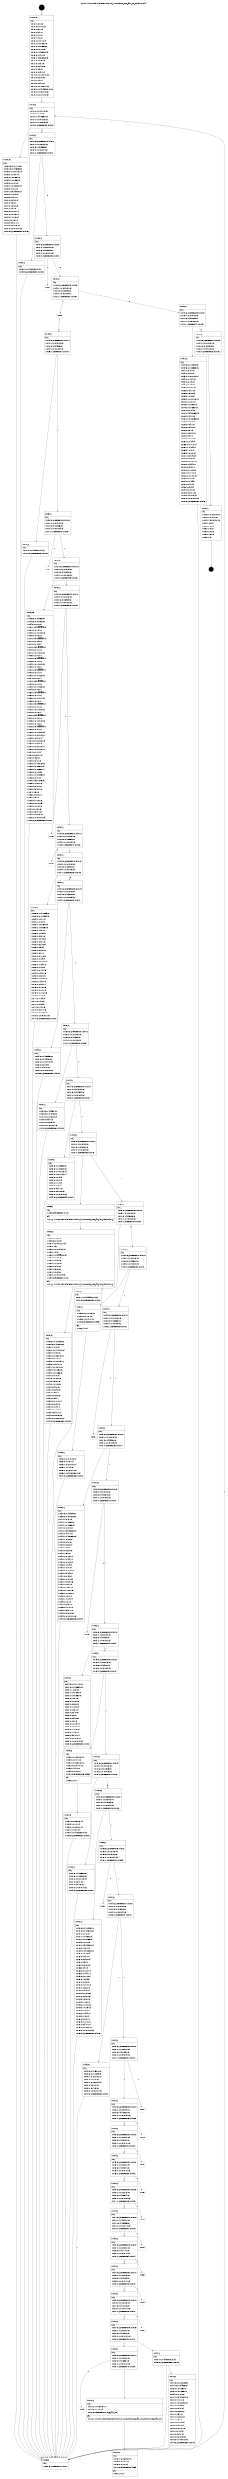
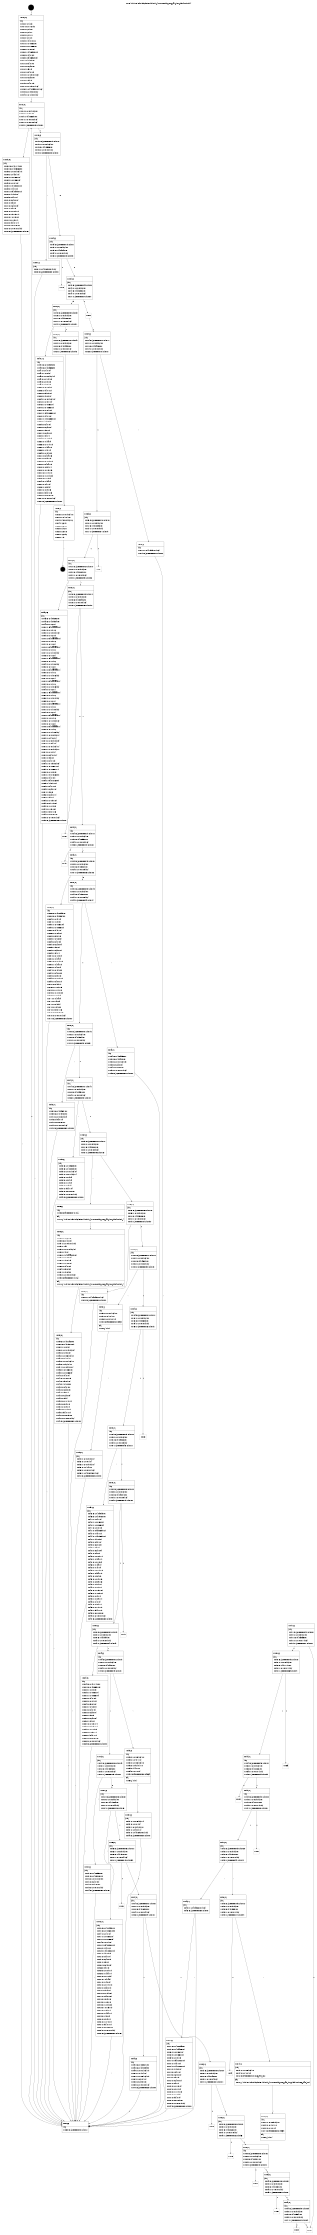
edge "0x401afb [28]" -> "0x401b17 [28]": now "0x401afb [28]" -> "0x402362"
